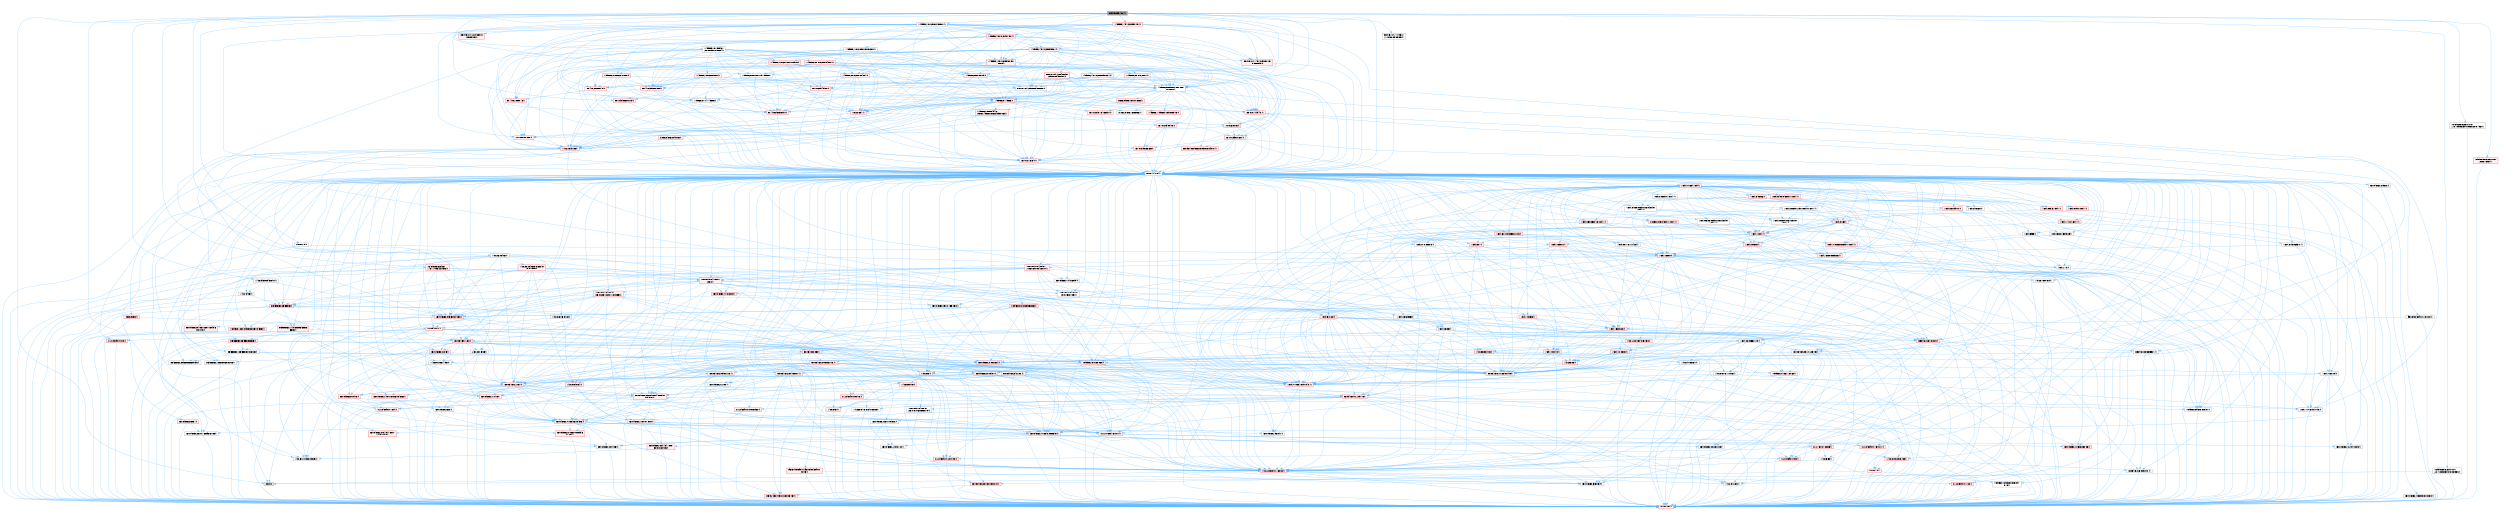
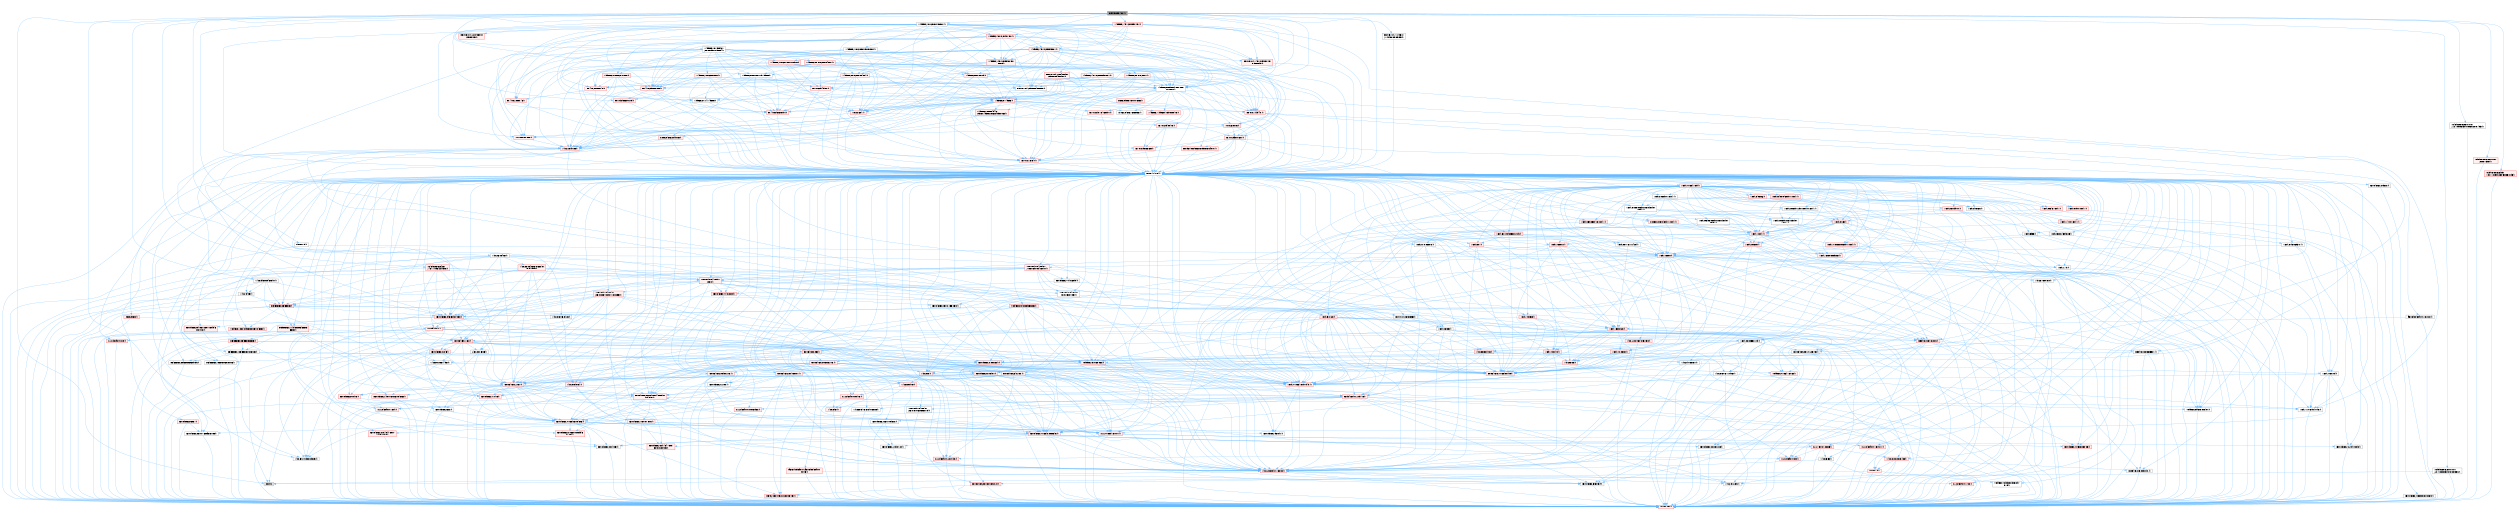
edge "Widgets/SCompoundWidget.h" -> "Types/SlateAttribute.h": added
edge "Framework/SlateDelegates.h" -> "Layout/Margin.h": now "Widgets/Layout/SBox.h" -> "Layout/Margin.h"
node "InsightsCore/Table /ViewModels/TableTreeNode.h": added
node "Math/ScaleRotationTranslation Matrix.h": label "Math/ScaleRotationTranslation Matrix.h" -> "Math/ScaleRotationTranslation Decay.h"
edge "Math/Matrix.h" -> "Math/InverseRotationMatrix.h": reversed
edge "CoreMinimal.h" -> "Templates/UnrealTypeTraits.h": now "Styling/SlateTypes.h" -> "Templates/UnrealTypeTraits.h"
node "Math/RangeSet.h": label "Math/RangeSet.h" -> "Common/RangeSet.h"
edge "UObject/ScriptDelegates.h" -> "UObject/NameTypes.h": added
edge "Misc/CString.h" -> "Misc/Char.h": now "HAL/PlatformString.h" -> "Misc/Char.h"
edge "Templates/IsTriviallyCopy Constructible.h" -> "Misc/EnumClassFlags.h": now "Containers/BitArray.h" -> "Misc/EnumClassFlags.h"
